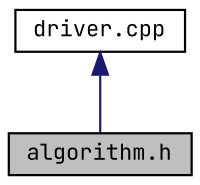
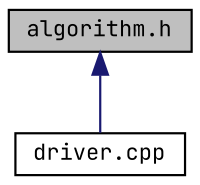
edge "algorithm.h" -> "driver.cpp": reversed
